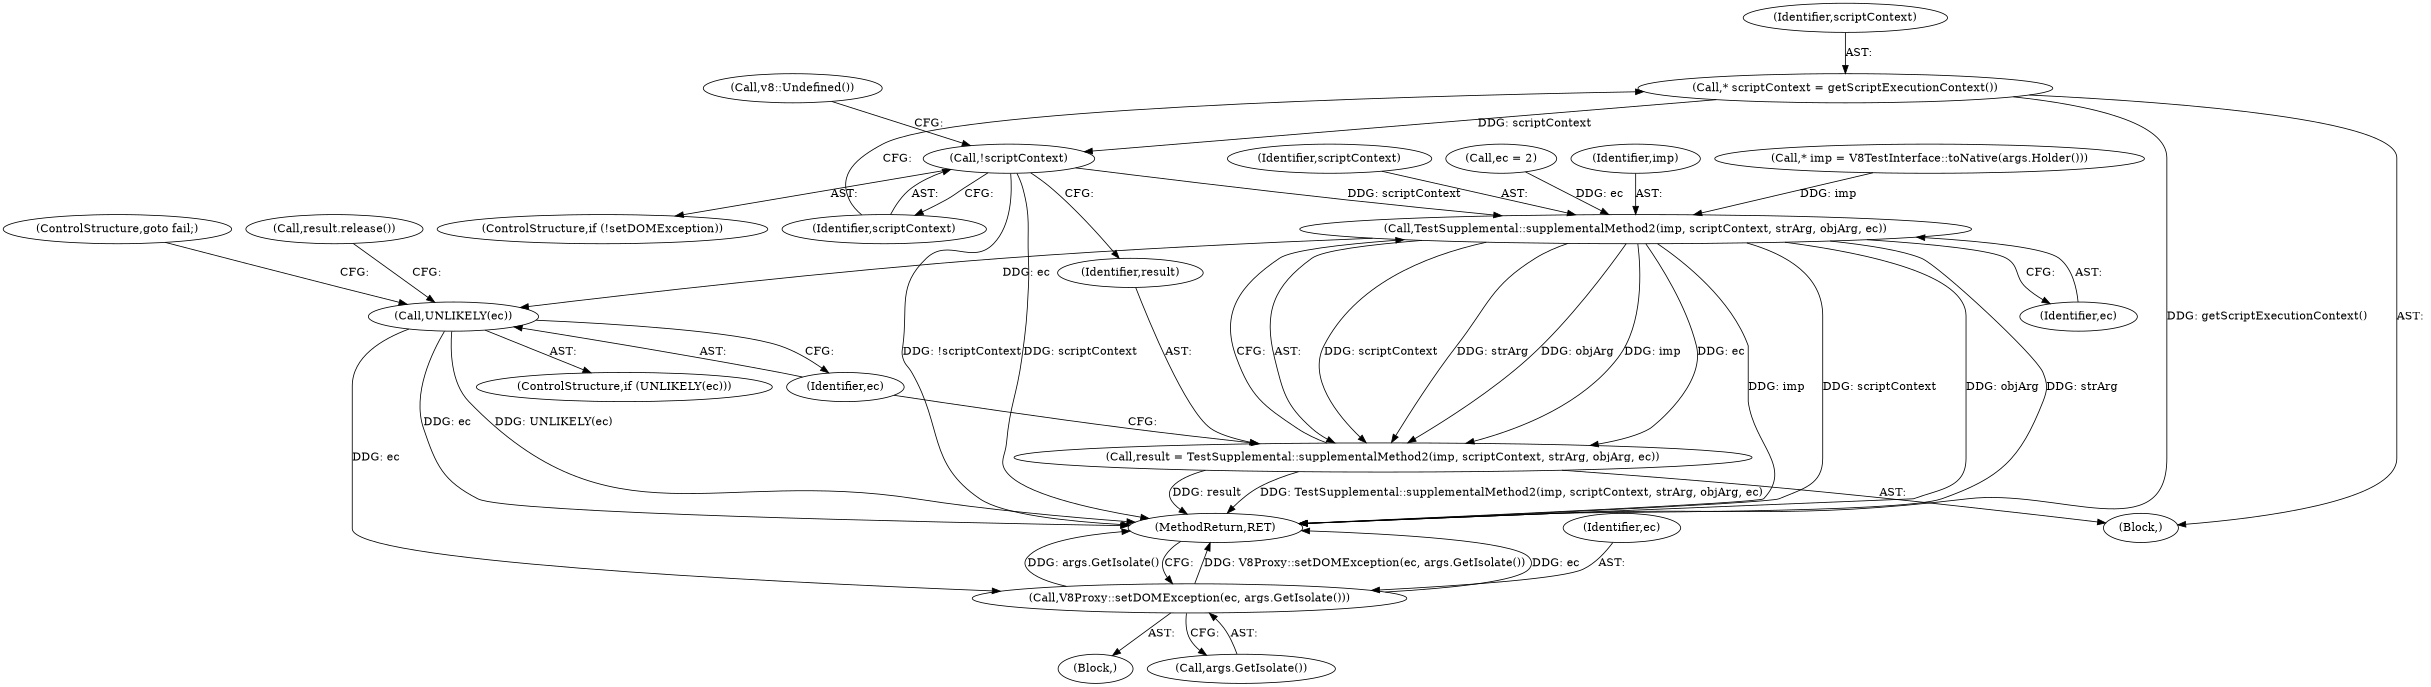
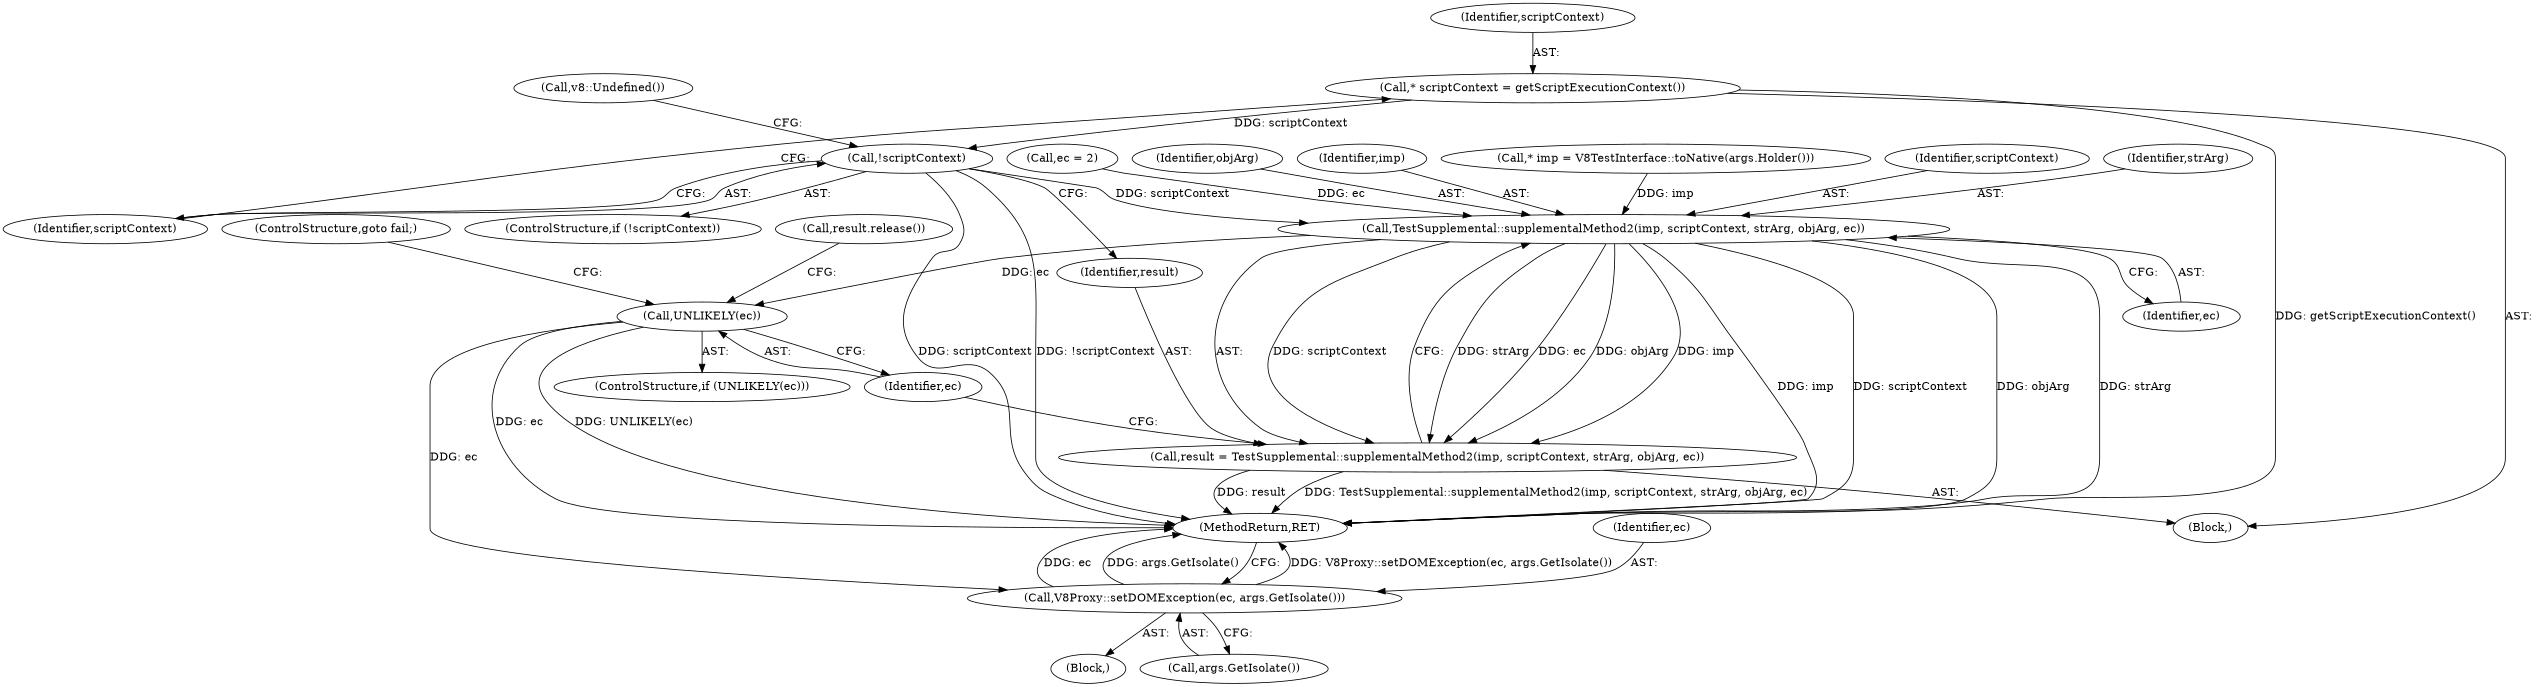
node "(Identifier,objArg)": added
node "(Identifier,strArg)": added
node "(ControlStructure,if (!setDOMException))": label "(ControlStructure,if (!setDOMException))" -> "(ControlStructure,if (!scriptContext))"
